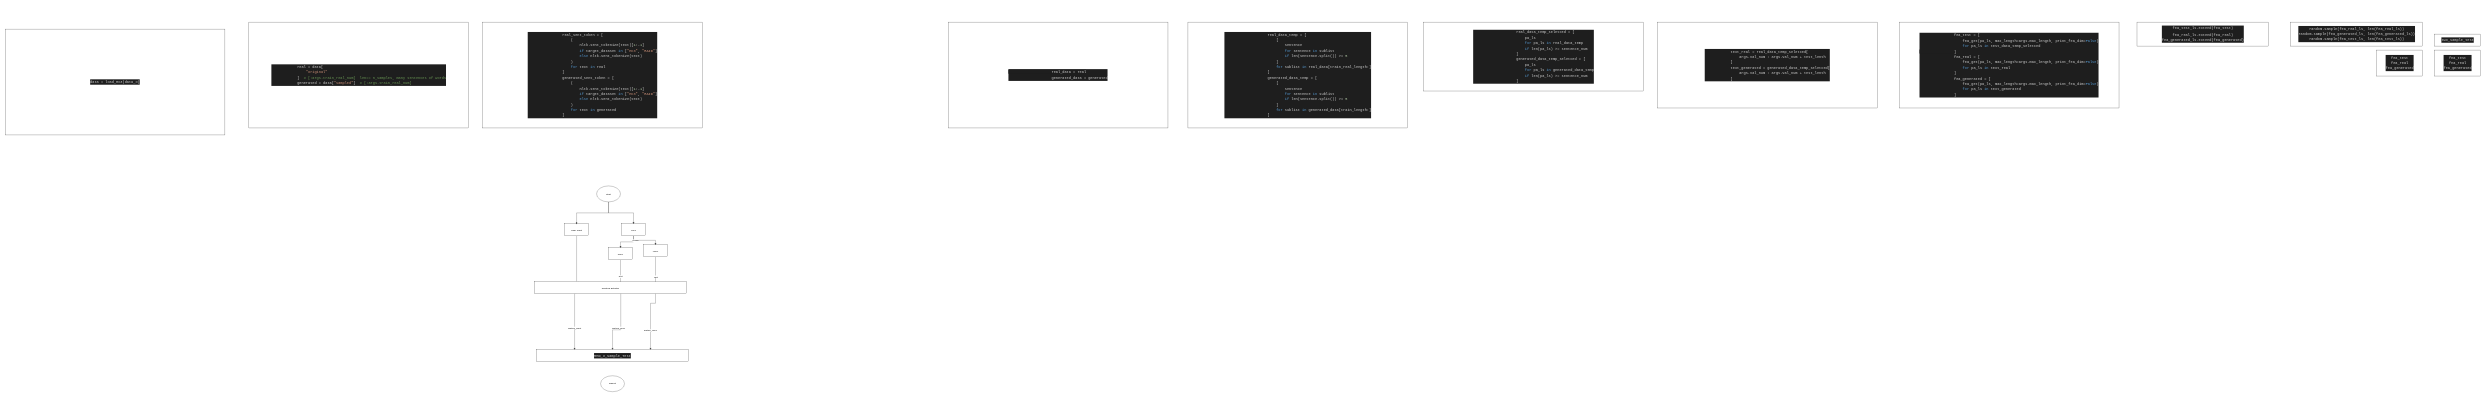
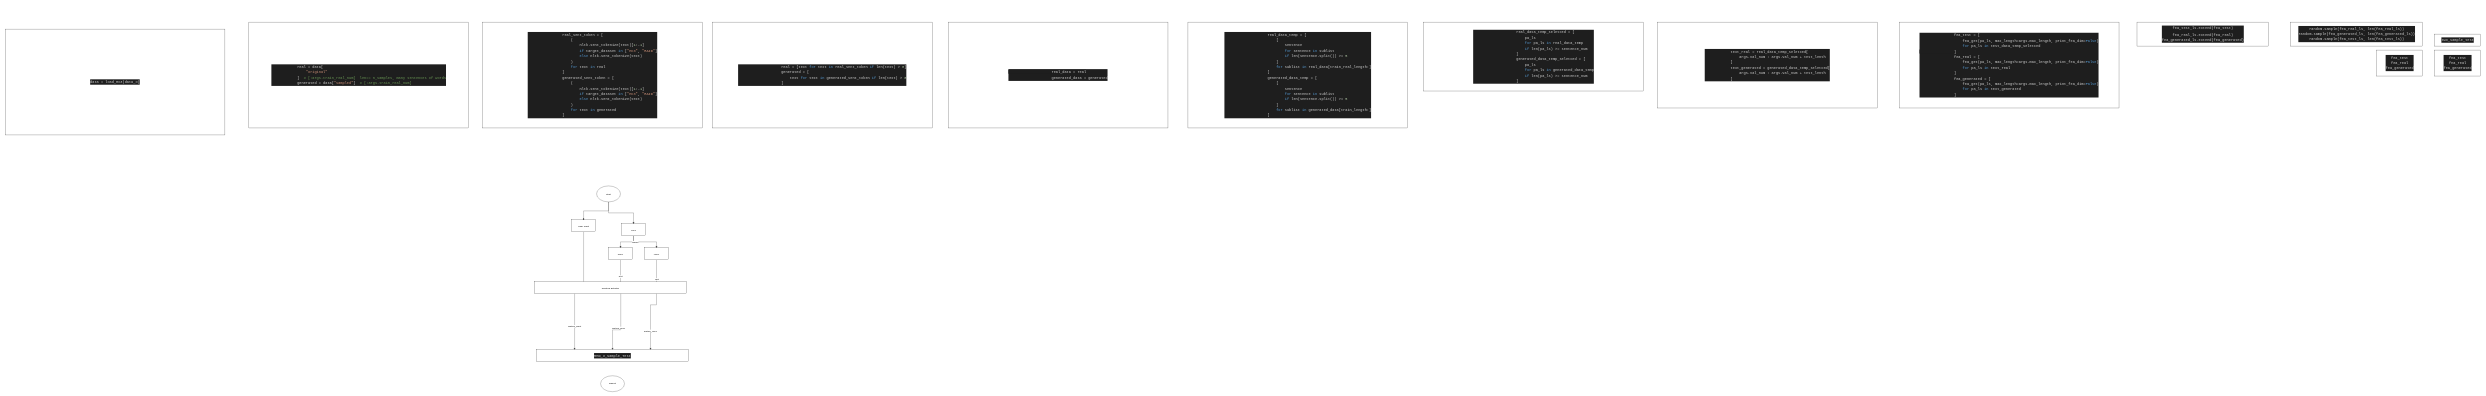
node "real = [text for text in real_sent_token if len(text) > 0] generated = [ text for text in generated_sent_token if len(text) > 0 ]": added
node "User Input": moved (576, 230) -> (583, 226)
node "HWT": moved (655, 251) -> (656, 254)
